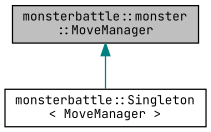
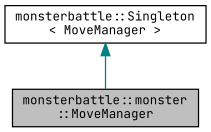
edge "monsterbattle::Singleton < MoveManager >" -> "monsterbattle::monster ::MoveManager": reversed
